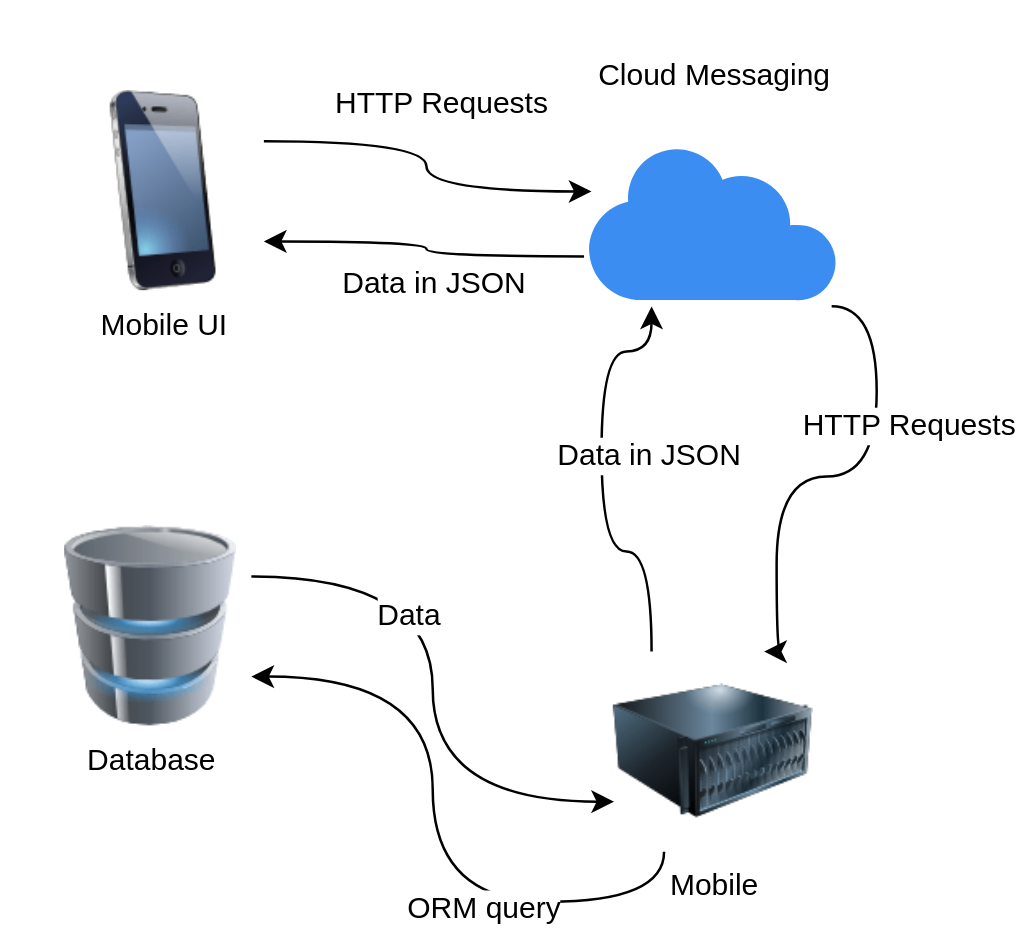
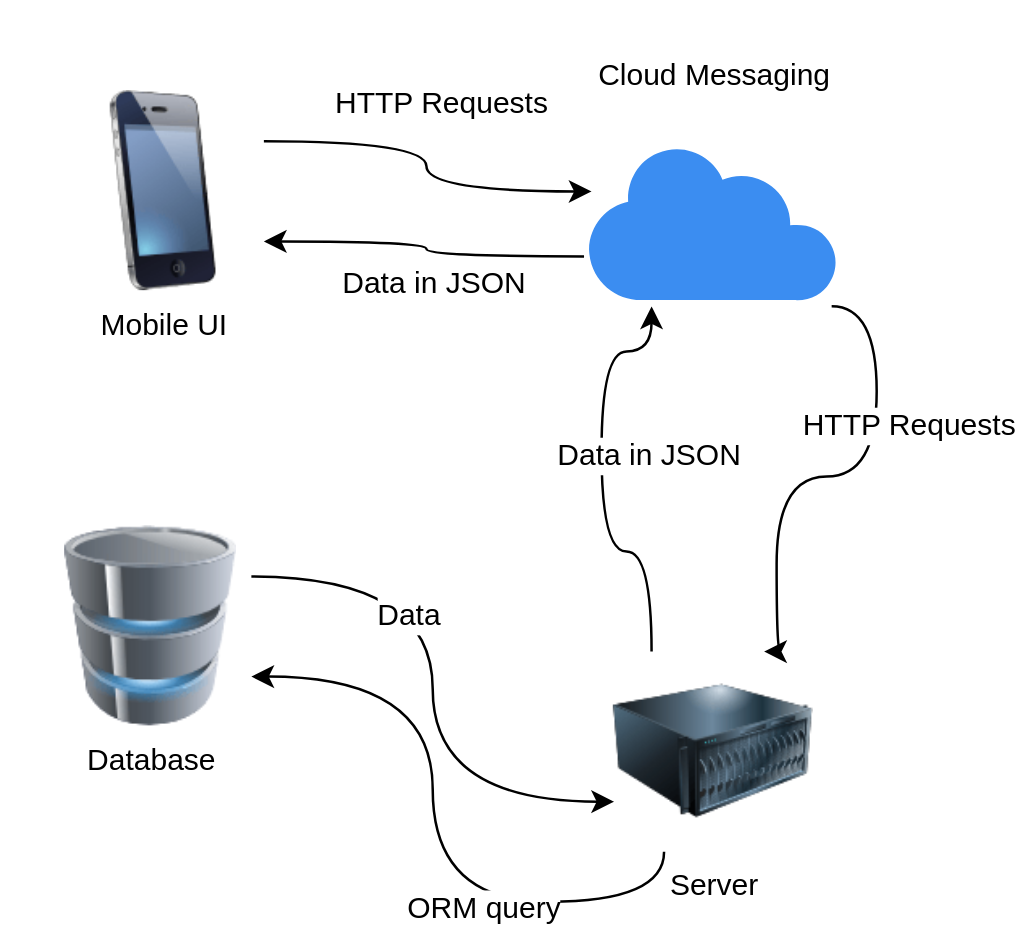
node "Mobile": label "Mobile" -> "Server"
